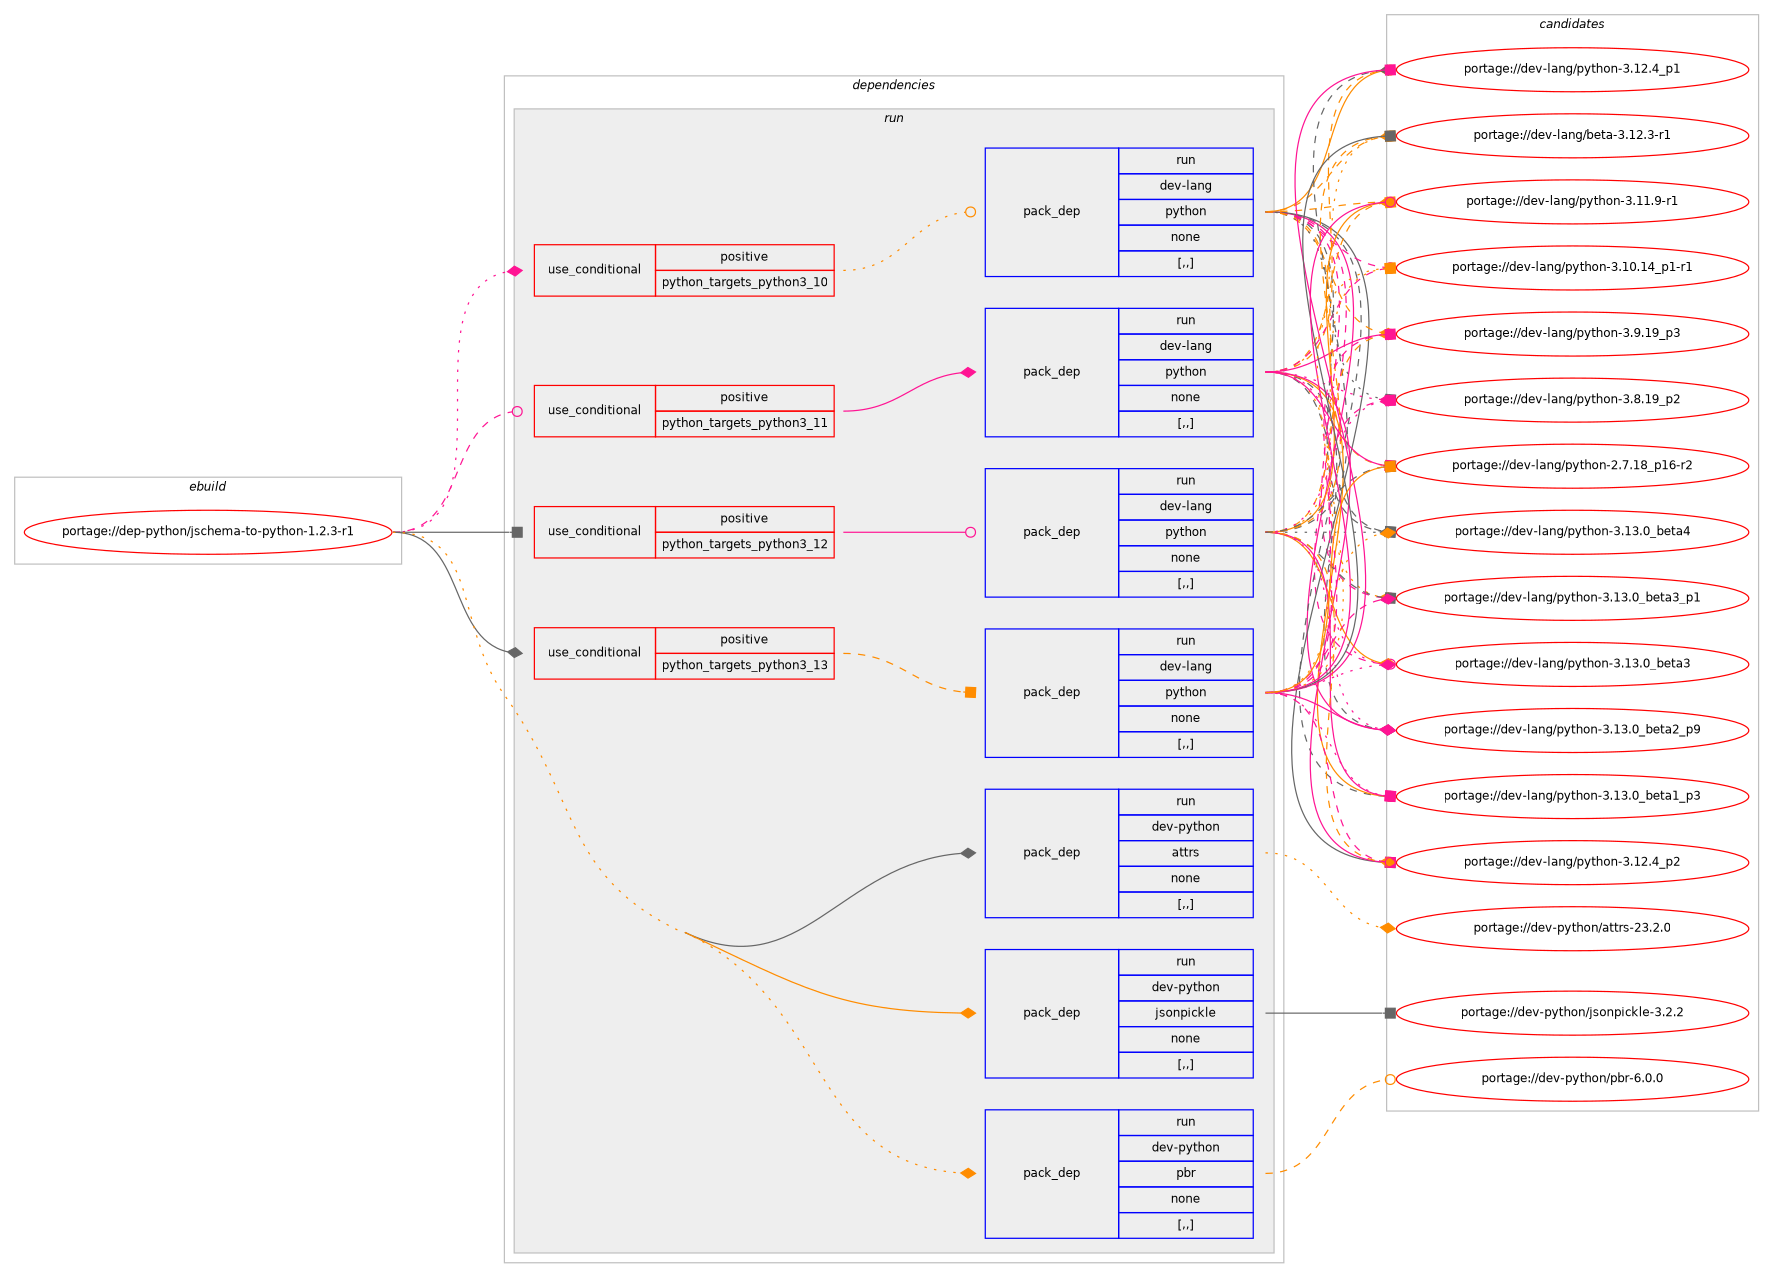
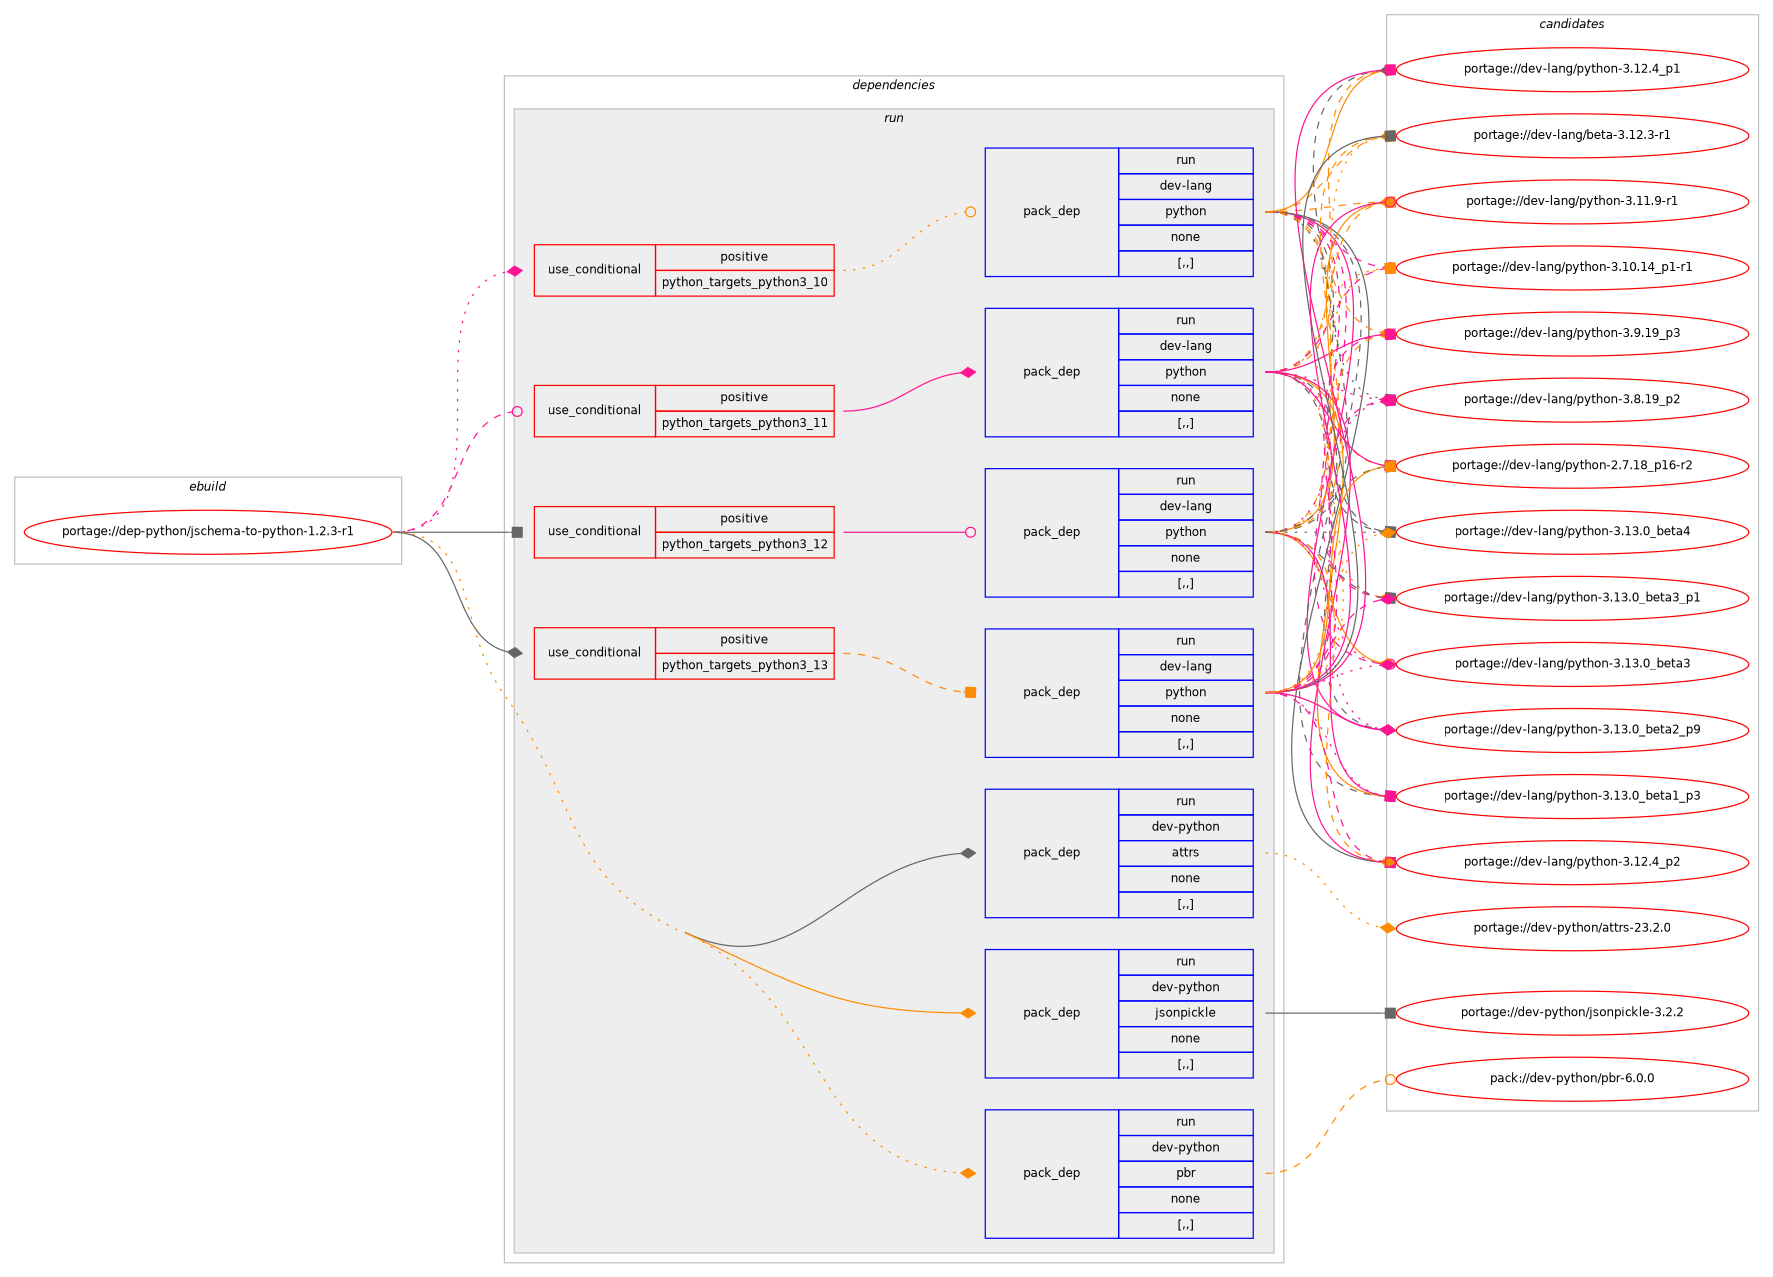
node "portage://dev-python/pbr-6.0.0": label "portage://dev-python/pbr-6.0.0" -> "pack://dev-python/pbr-6.0.0"
